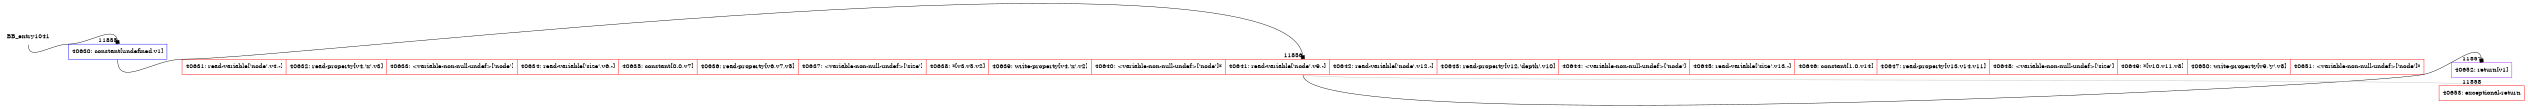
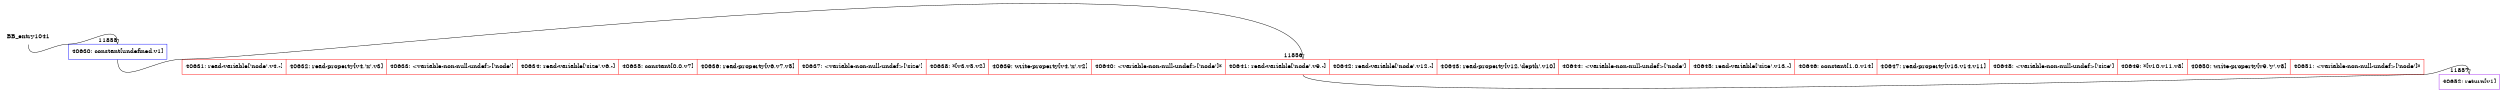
edge "40630: constant[undefined,v1]" -> "40631: read-variable['node',v4,-]": arrowhead box -> onormal
edge "BB_entry1041" -> "40630: constant[undefined,v1]": arrowhead box -> onormal
node "40653: exceptional-return": removed
edge "40631: read-variable['node',v4,-]" -> "40652: return[v1]": arrowhead box -> onormal
